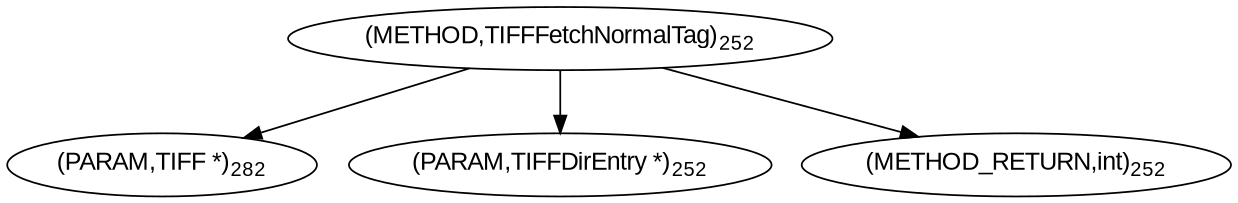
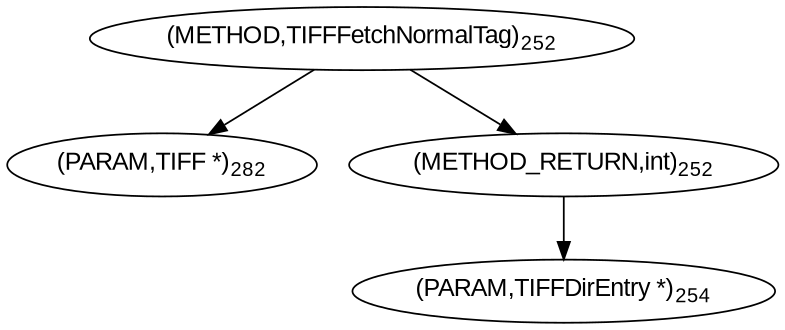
edge "(METHOD,TIFFFetchNormalTag)" -> "(PARAM,TIFFDirEntry *)": now "(METHOD_RETURN,int)" -> "(PARAM,TIFFDirEntry *)"
node "(PARAM,TIFFDirEntry *)": text "252" -> "254"
